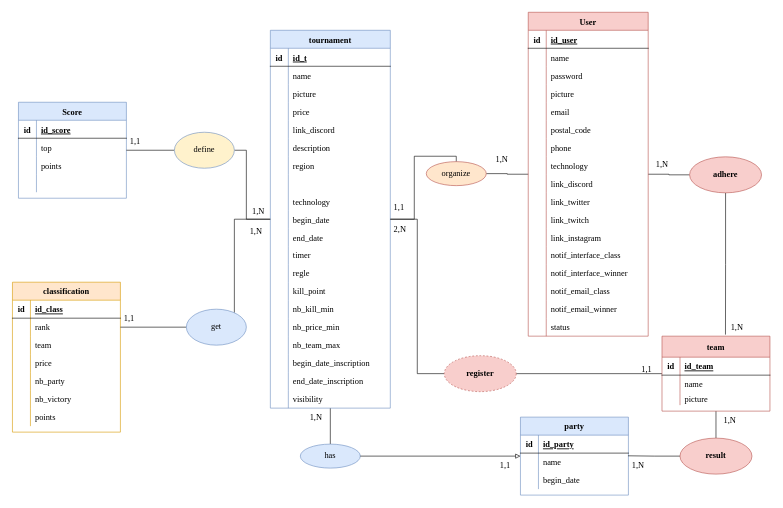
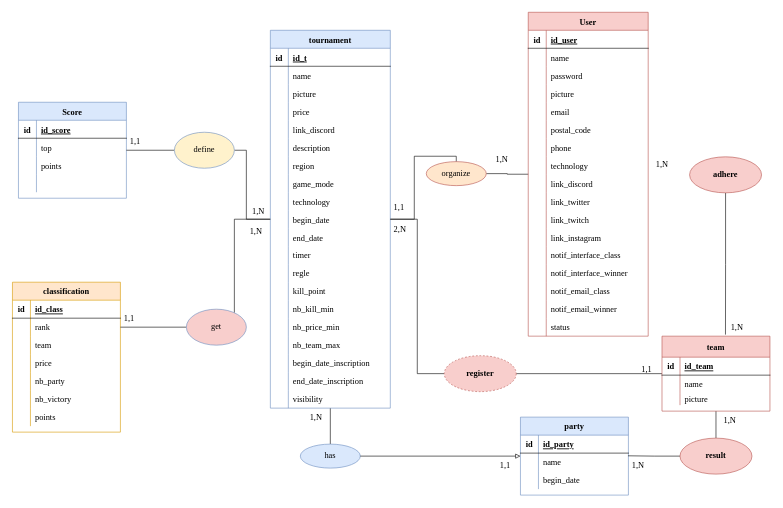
edge "User" -- "adhere": removed
node "game_mode": added
node "get": fillcolor #dae8fc -> #f8cecc
